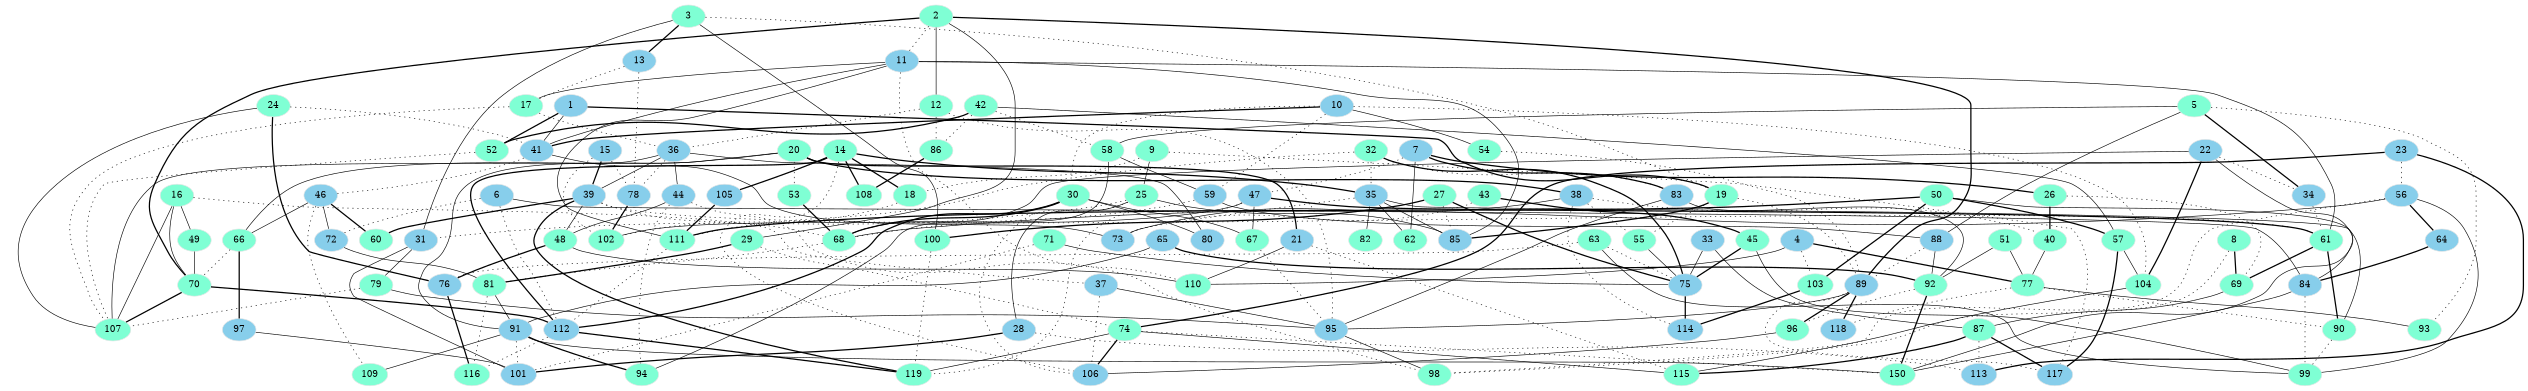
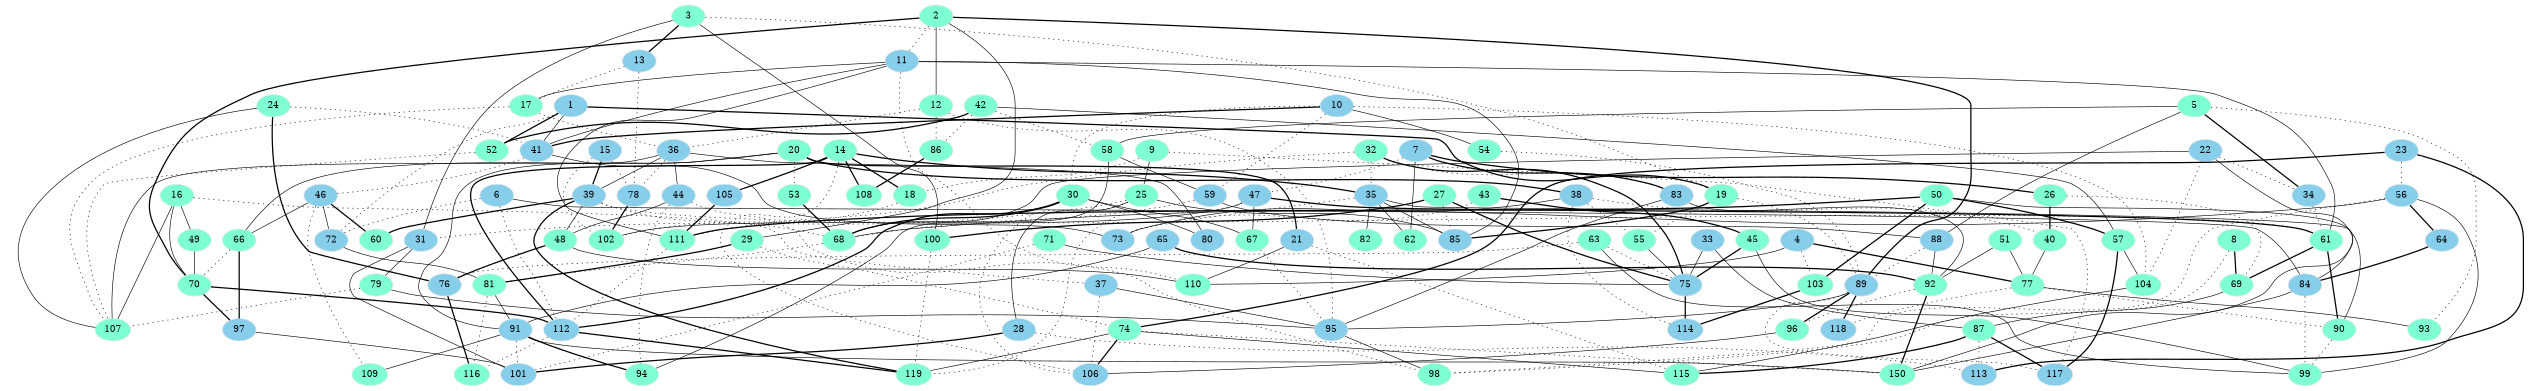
edge "1" -- "72": added
edge "22" -- "104": style bold -> dotted
edge "70" -- "107": now "70" -- "97"
